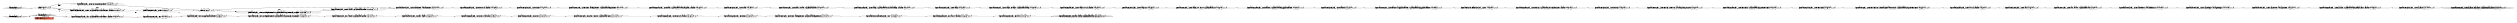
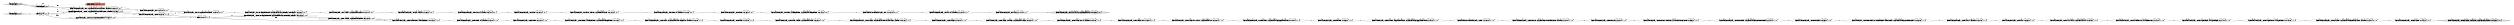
edge "addRuleInstances['0', '0', '1']" -> "create@@@10@@@['1', '1', '0']": now "addRuleInstances['0', '0', '1']" -> "Digester digester@@@2@@@['1', '1', '1']"
